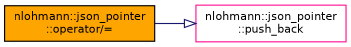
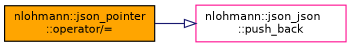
node "nlohmann::json_pointer ::push_back": label "nlohmann::json_pointer ::push_back" -> "nlohmann::json_json ::push_back"
